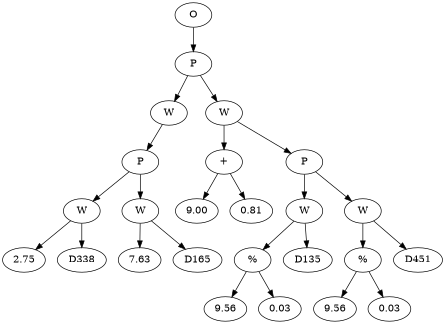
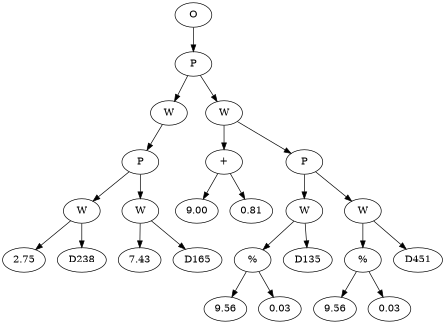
node "D338": label "D338" -> "D238"
node "7.63": label "7.63" -> "7.43"
